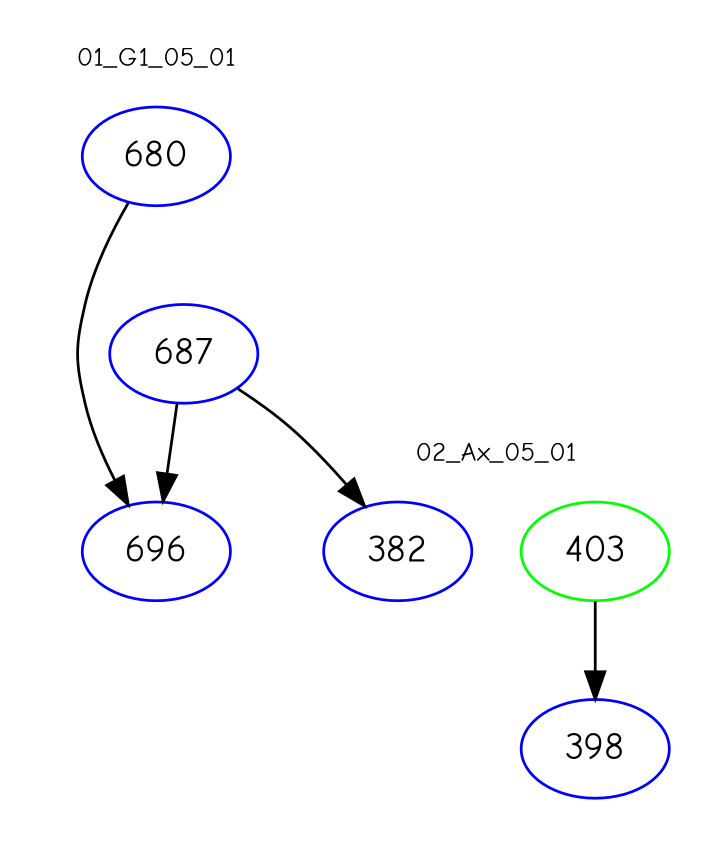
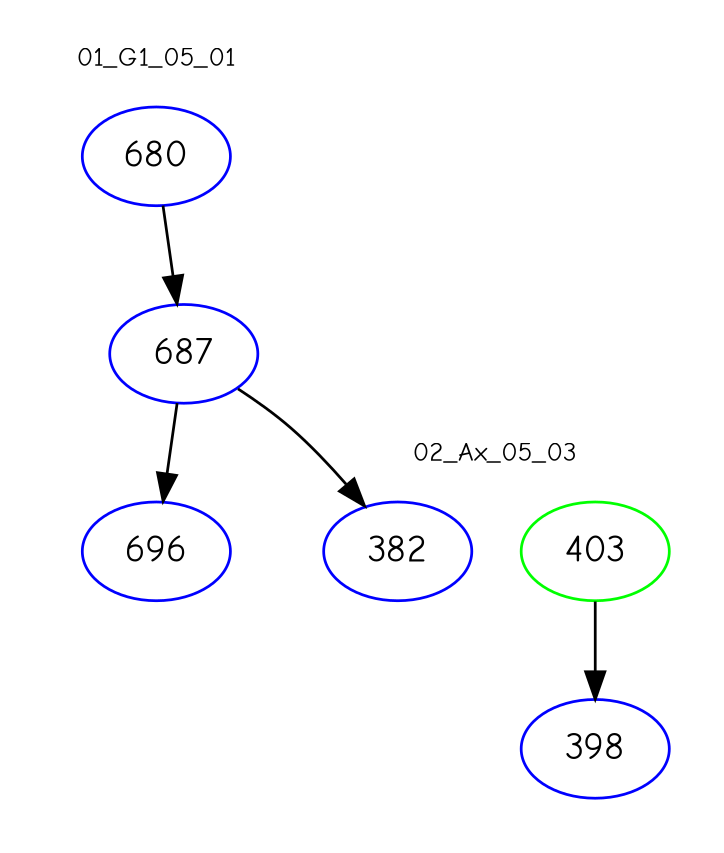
edge "680" -> "696": now "680" -> "687"
cluster "02_Ax_05_01": label "02_Ax_05_01" -> "02_Ax_05_03"
